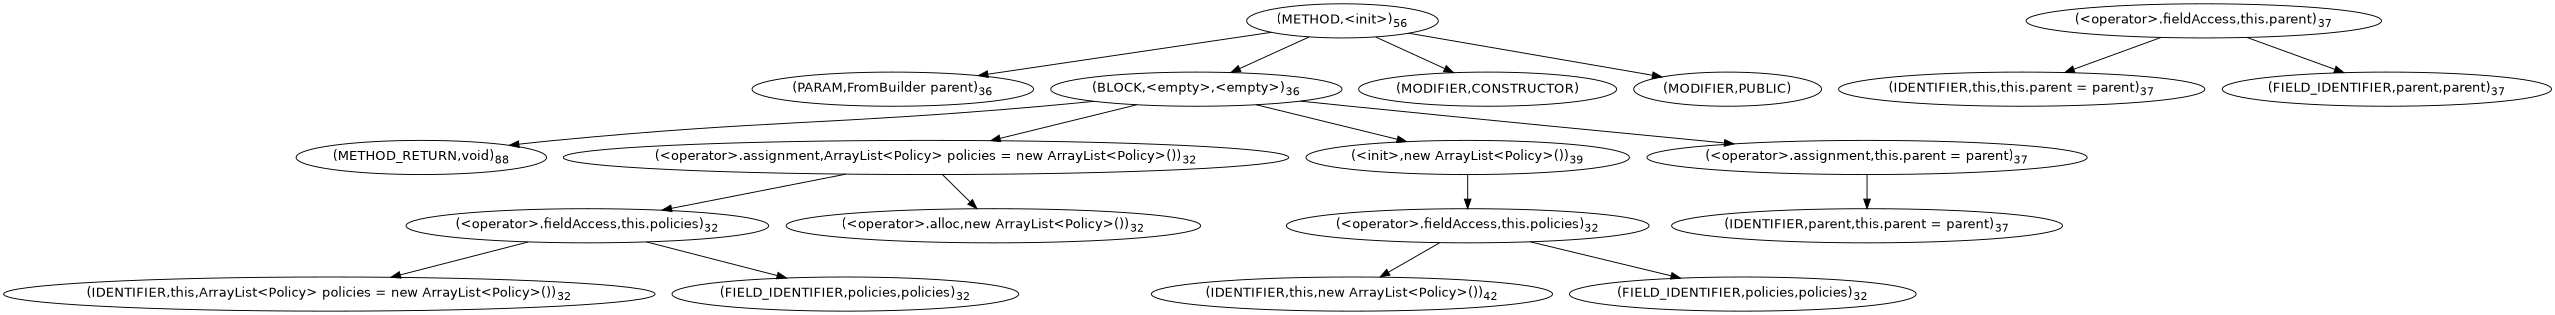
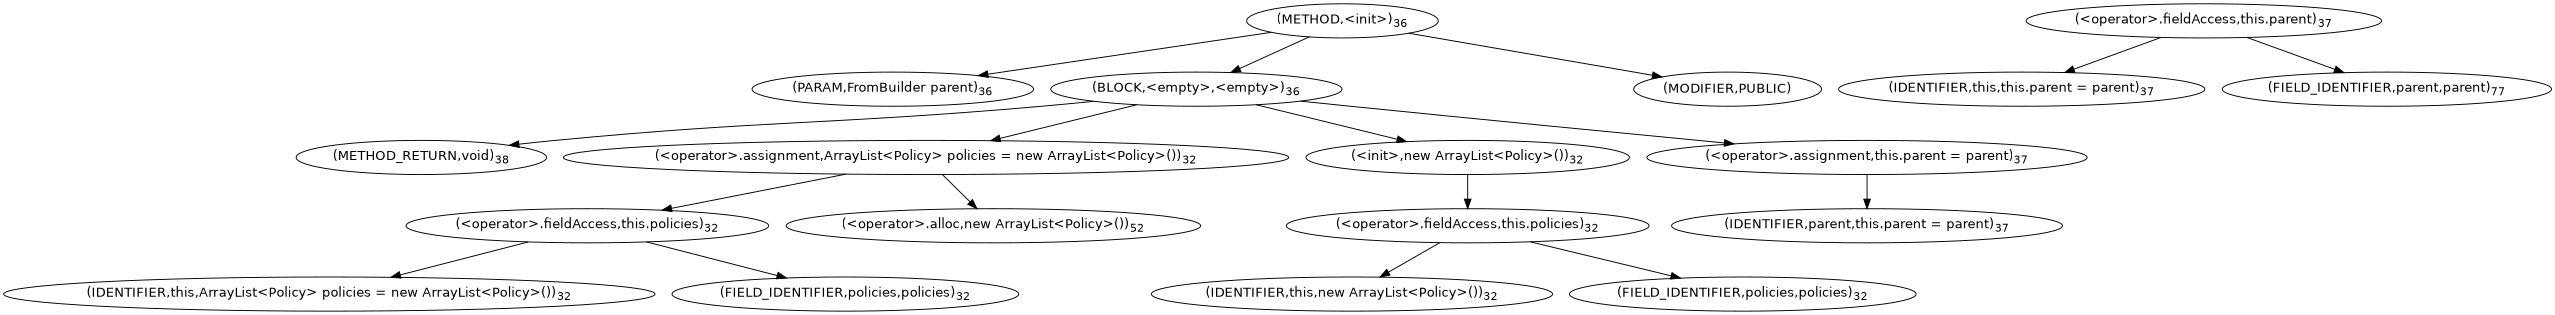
node "(METHOD,<init>)": text "56" -> "36"
node "(FIELD_IDENTIFIER,parent,parent)": text "37" -> "77"
node "(MODIFIER,CONSTRUCTOR)": removed
node "(METHOD_RETURN,void)": text "88" -> "38"
node "(<init>,new ArrayList<Policy>())": text "39" -> "32"
node "(<operator>.alloc,new ArrayList<Policy>())": text "32" -> "52"
node "(IDENTIFIER,this,new ArrayList<Policy>())": text "42" -> "32"
